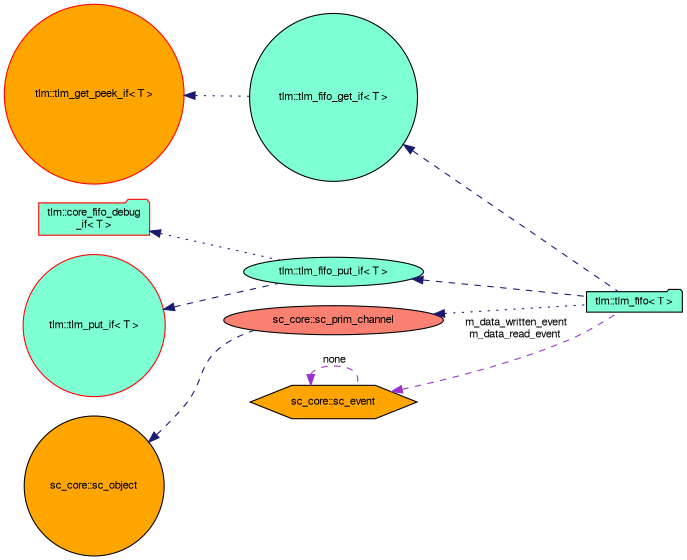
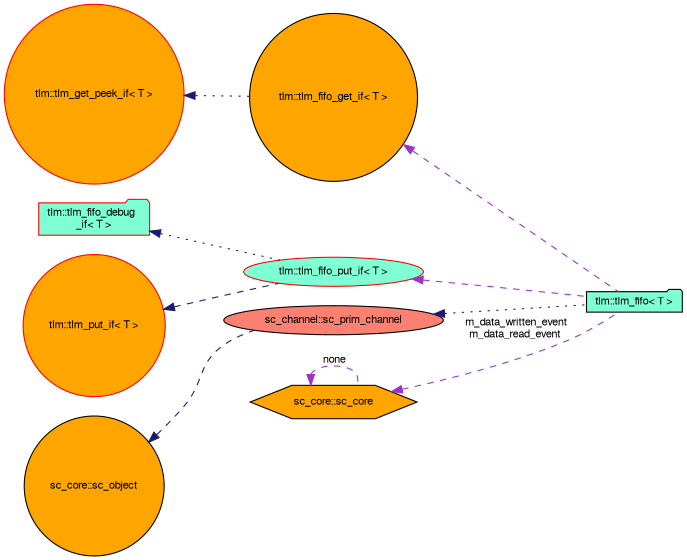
node "tlm::tlm_fifo_get_if< T >": fillcolor aquamarine -> orange
node "tlm::core_fifo_debug _if< T >": label "tlm::core_fifo_debug _if< T >" -> "tlm::tlm_fifo_debug _if< T >"
edge "tlm::tlm_fifo< T >" -> "tlm::tlm_fifo_get_if< T >": color midnightblue -> darkorchid3
node "tlm::tlm_fifo_put_if< T >": color black -> red
edge "tlm::tlm_fifo< T >" -> "tlm::tlm_fifo_put_if< T >": color midnightblue -> darkorchid3
node "sc_core::sc_prim_channel": label "sc_core::sc_prim_channel" -> "sc_channel::sc_prim_channel"
node "tlm::tlm_put_if< T >": fillcolor aquamarine -> orange
node "sc_core::sc_event": label "sc_core::sc_event" -> "sc_core::sc_core"
